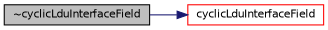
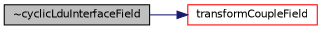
node "cyclicLduInterfaceField": label "cyclicLduInterfaceField" -> "transformCoupleField"
